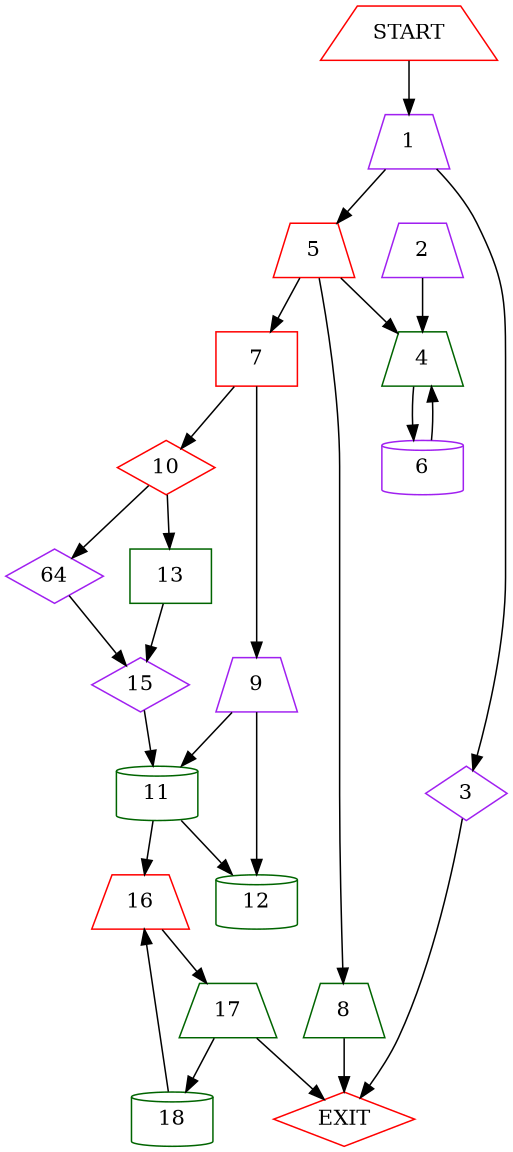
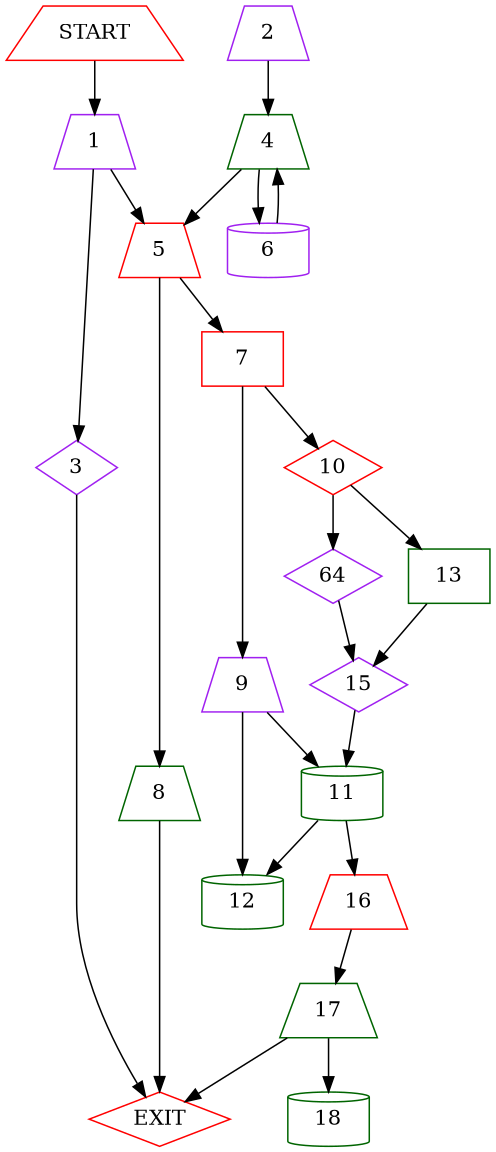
edge "5" -> "4": reversed
edge "18" -> "16": removed
